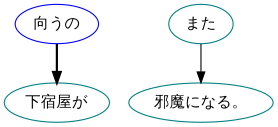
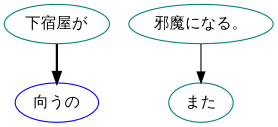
edge "向うの" -> "下宿屋が": reversed
edge "また" -> "邪魔になる。": reversed
